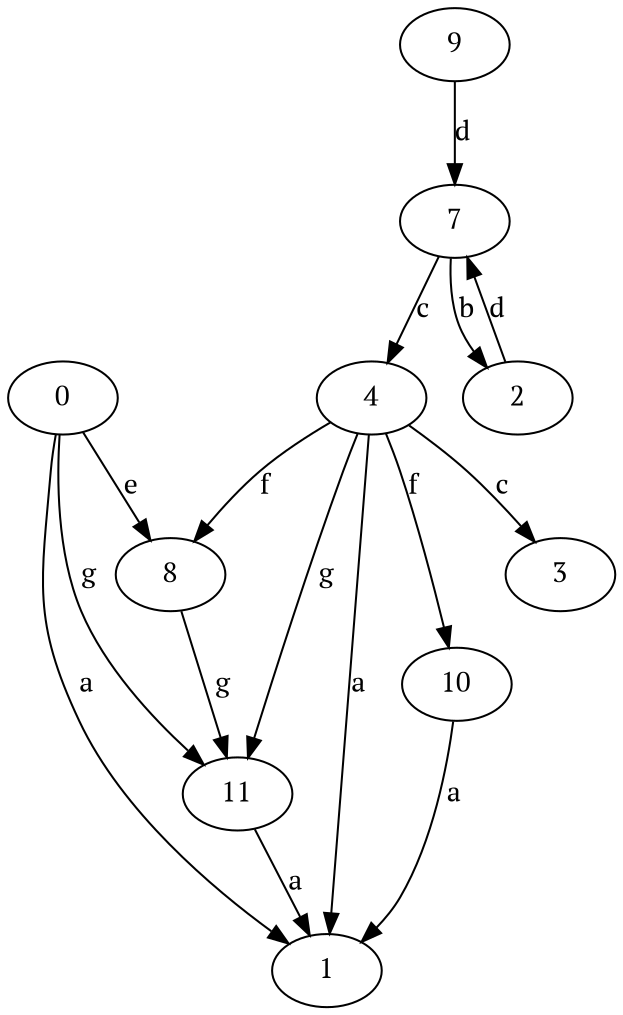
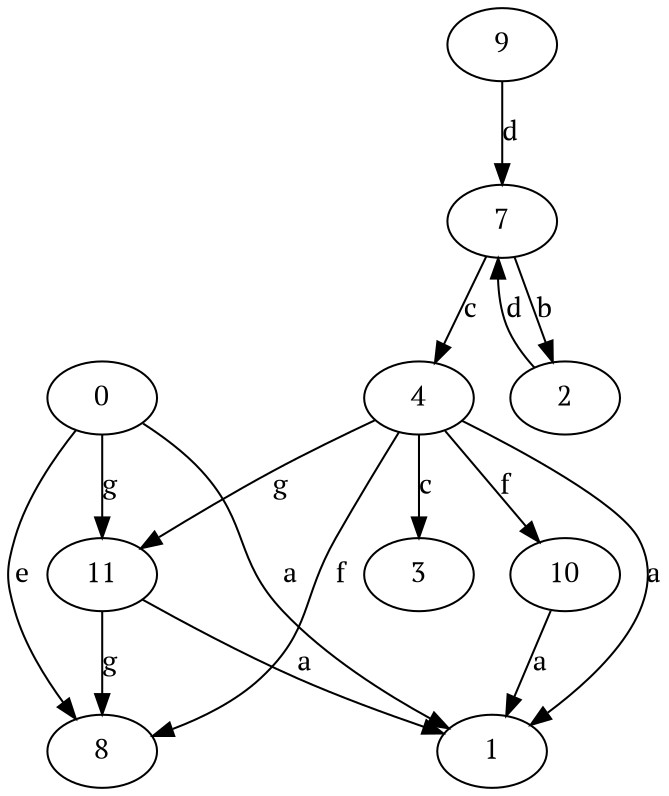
edge "8" -> "11": reversed
